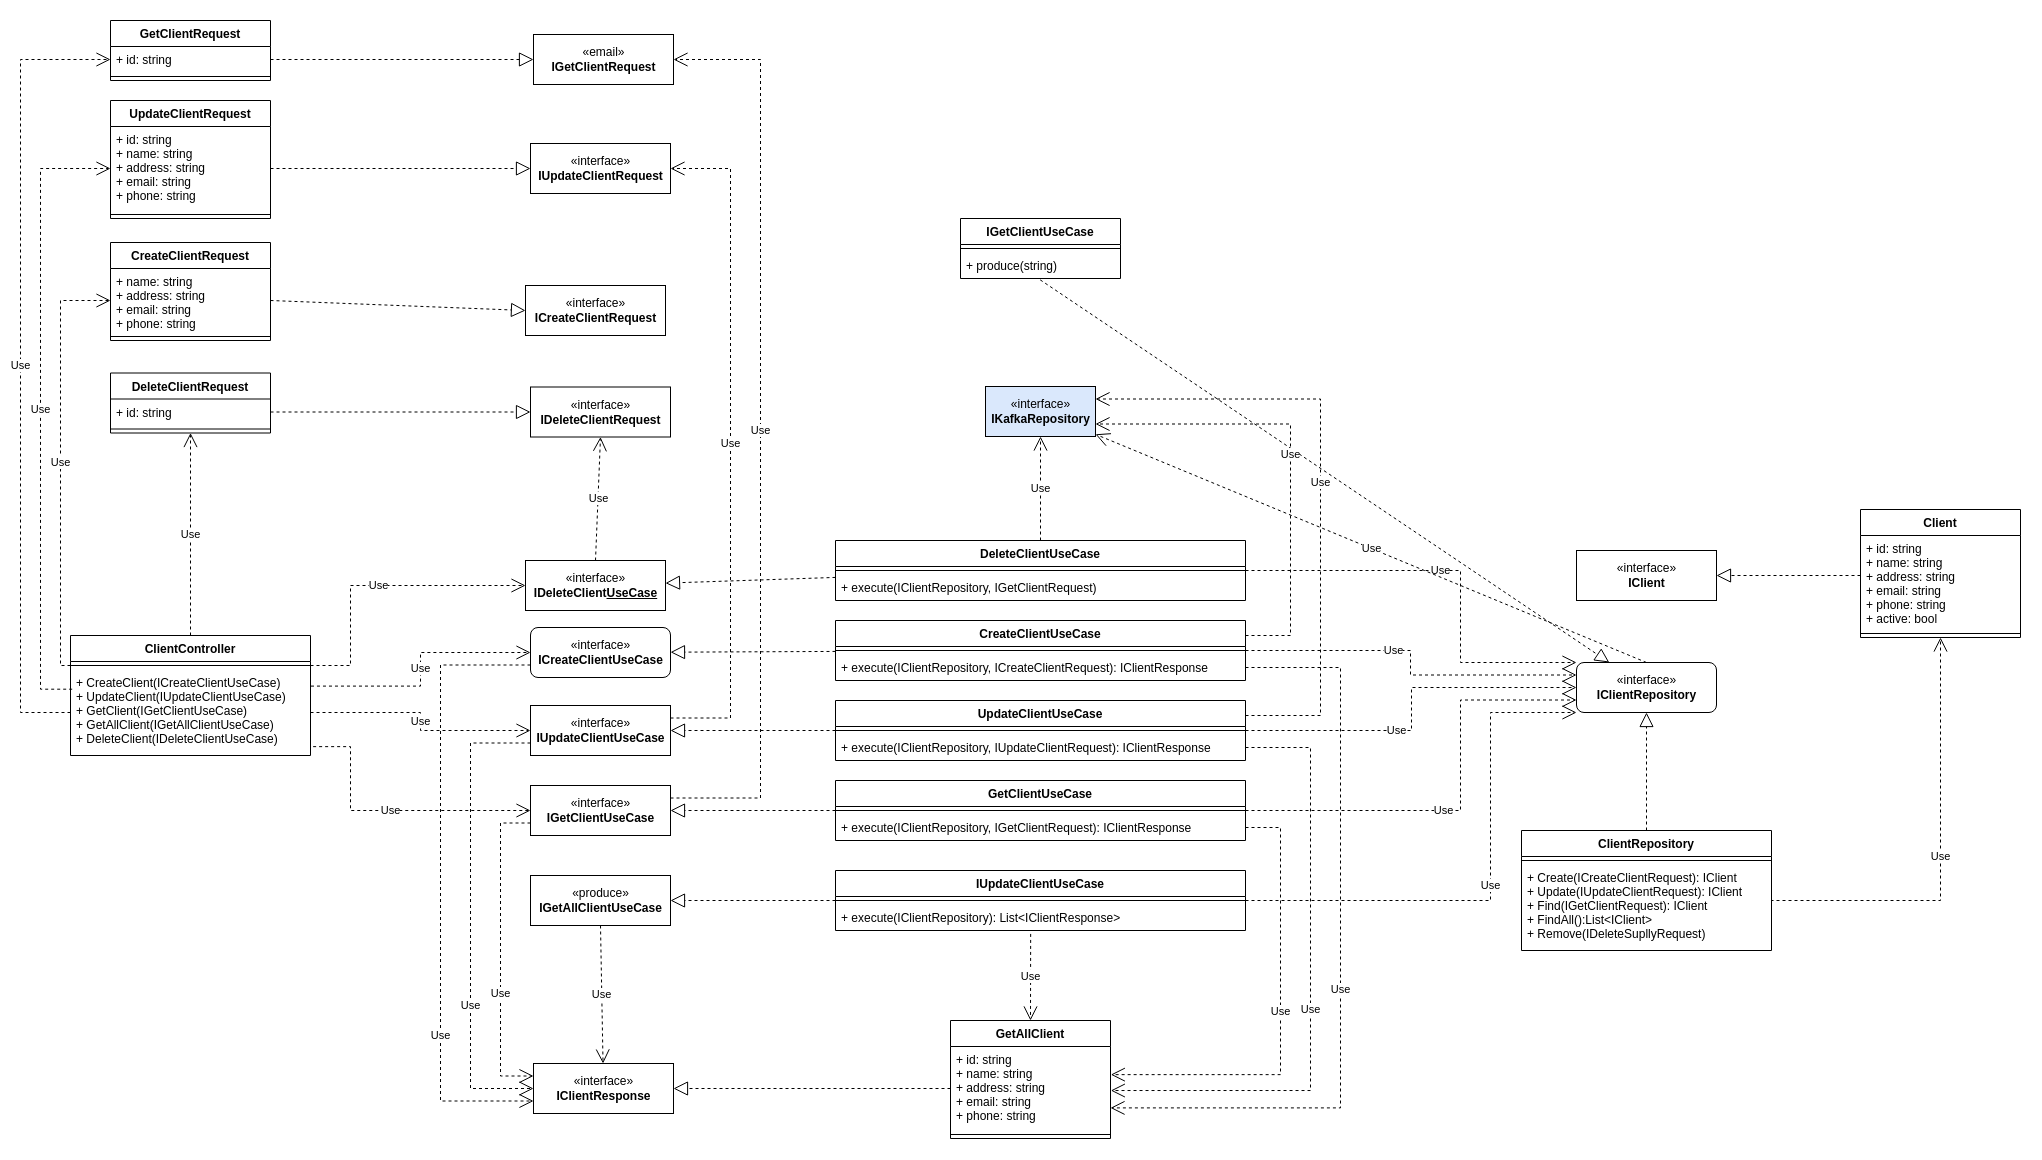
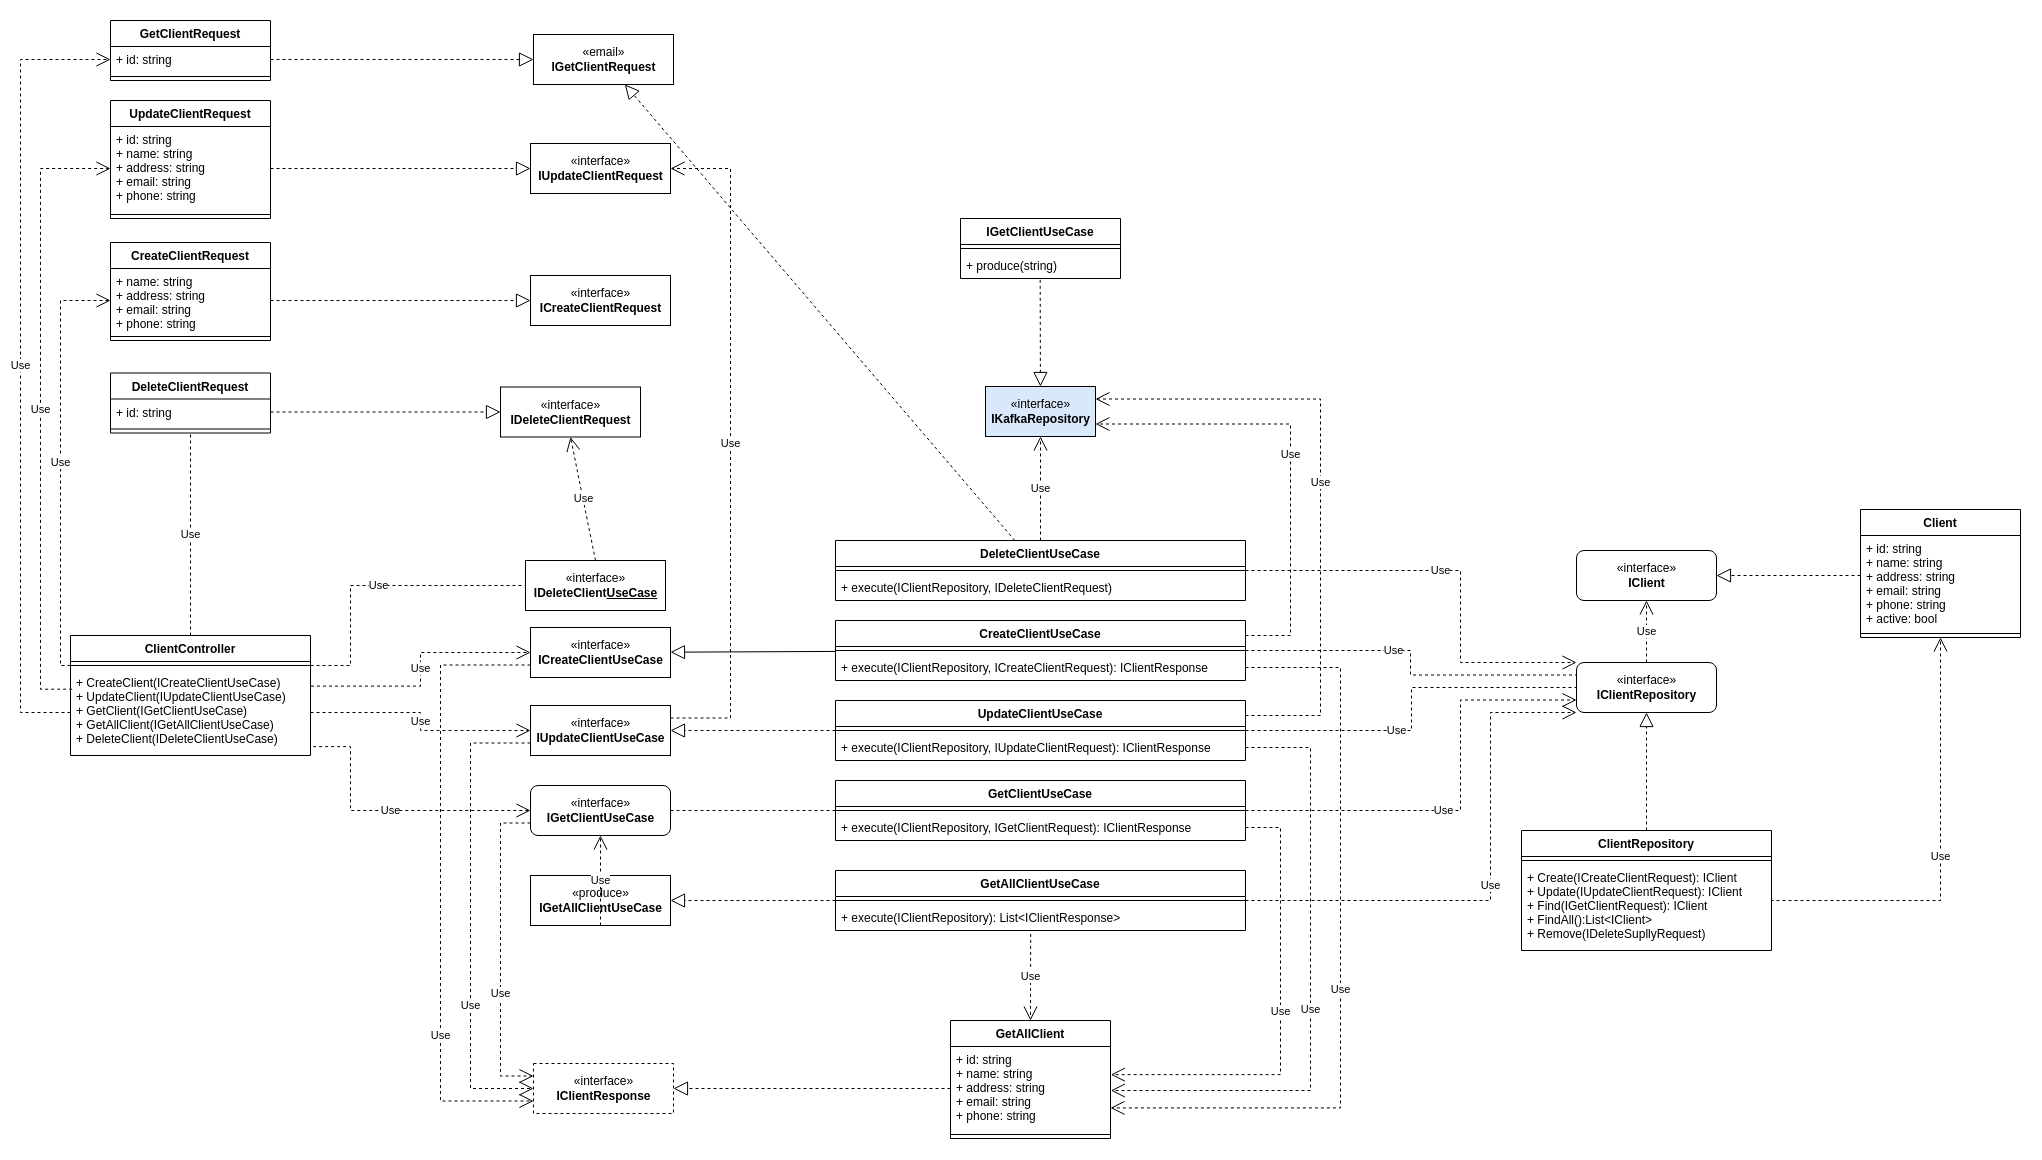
node "«interface» ICreateClientRequest": moved (596, 311) -> (601, 301)
edge "+ produce(string)" -> "«interface» IClientRepository": now "+ produce(string)" -> "«interface» IKafkaRepository"
node "«interface» IDeleteClientRequest": moved (601, 412) -> (571, 412)
edge "«interface» IGetClientUseCase" -> "«email» IGetClientRequest": removed, label "Use"
edge "ClientController" -> "DeleteClientRequest": arrowhead open -> none
edge "«interface» IClientRepository" -> "«interface» IKafkaRepository": now "«interface» IClientRepository" -> "«interface» IClient"
node "«interface» IClient": shape rectangle -> rounded rectangle
edge "DeleteClientUseCase" -> "«interface» IDeleteClientUseCase": now "DeleteClientUseCase" -> "«email» IGetClientRequest"
edge "ClientController" -> "«interface» IDeleteClientUseCase": arrowhead open -> none
node "+ execute(IClientRepository, IGetClientRequest)": label "+ execute(IClientRepository, IGetClientRequest)" -> "+ execute(IClientRepository, IDeleteClientRequest)"
edge "CreateClientUseCase" -> "«interface» ICreateClientUseCase": style dashed -> solid
node "«interface» ICreateClientUseCase": shape rounded rectangle -> rectangle
edge "CreateClientUseCase" -> "«interface» IClientRepository": arrowhead open -> none
edge "UpdateClientUseCase" -> "«interface» IClientRepository": arrowhead open -> none
node "«interface» IGetClientUseCase": shape rectangle -> rounded rectangle
edge "GetClientUseCase" -> "«interface» IGetClientUseCase": arrowhead block -> none
node "IUpdateClientUseCase": label "IUpdateClientUseCase" -> "GetAllClientUseCase"
edge "«produce» IGetAllClientUseCase" -> "«interface» IClientResponse": now "«produce» IGetAllClientUseCase" -> "«interface» IGetClientUseCase"
node "«interface» IClientResponse": style solid -> dashed
